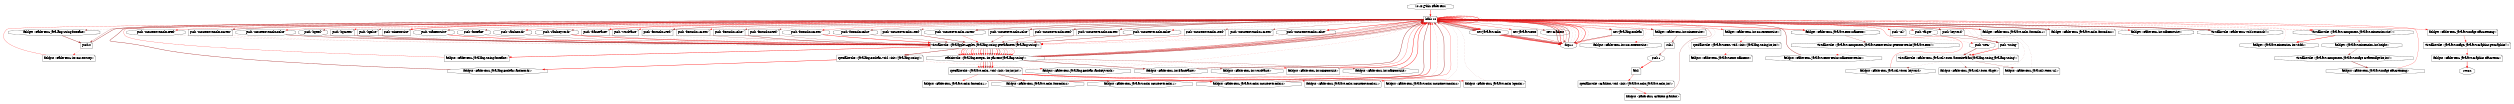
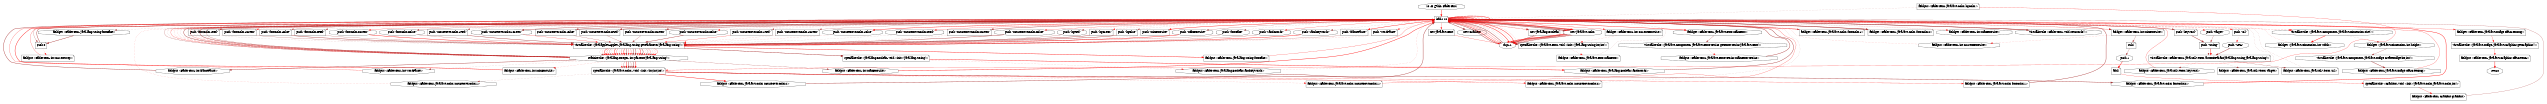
edge "load.r r0" -> "new Gradient": style solid -> bold
edge "specialinvoke <java.awt.Color: void <init>(int,int,int)>" -> "fieldput <FadeMenu: java.awt.Color bgColor>": reversed
